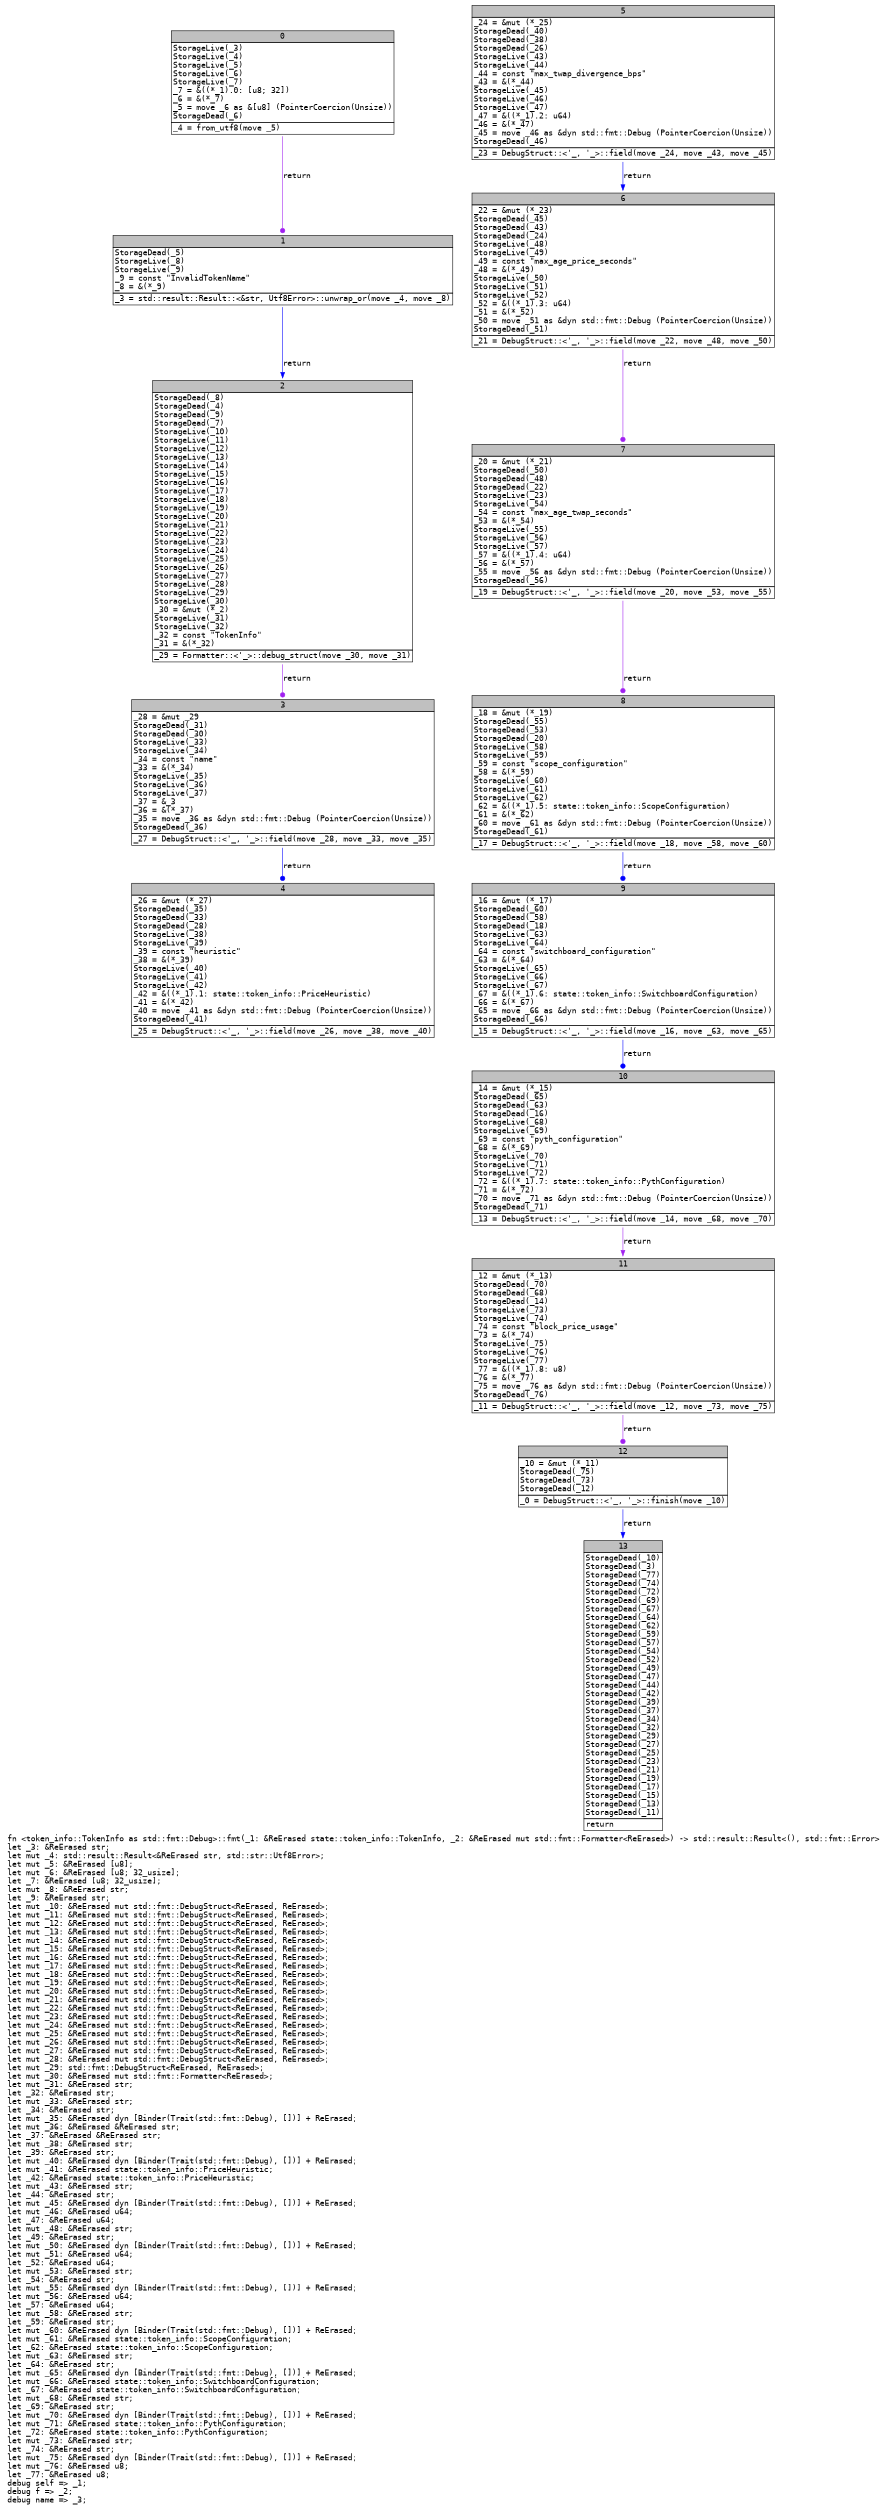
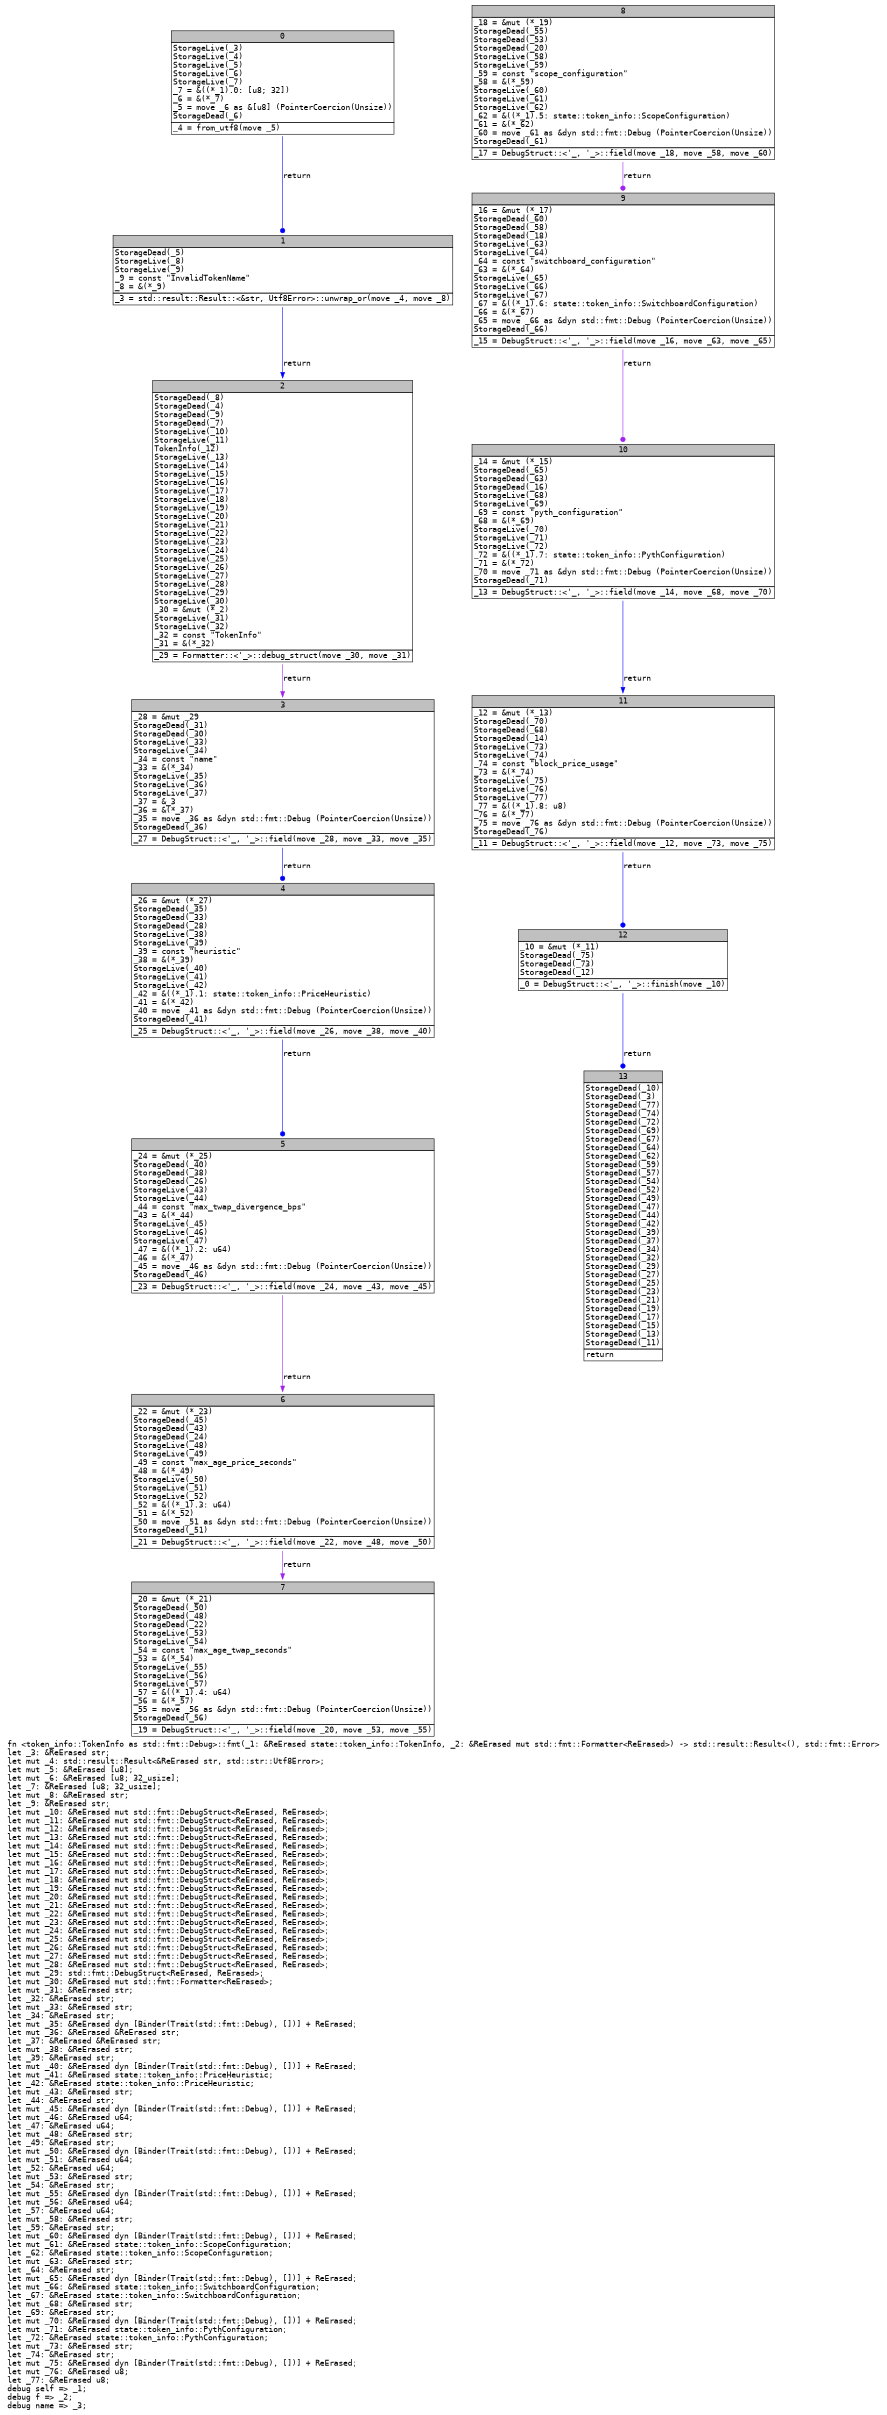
edge "5" -> "6": color blue -> purple
edge "0" -> "1": color purple -> blue
edge "6" -> "7": arrowhead dot -> normal
node "2": text "StorageLive(_12)" -> "TokenInfo(_12)"
node "7": text "StorageLive(_23)" -> "StorageLive(_53)"
edge "7" -> "8": removed, label "return"
edge "2" -> "3": arrowhead dot -> normal
edge "8" -> "9": color blue -> purple
edge "9" -> "10": color blue -> purple
edge "4" -> "5": added, label "return"
edge "10" -> "11": color purple -> blue
edge "11" -> "12": color purple -> blue
edge "12" -> "13": arrowhead normal -> dot
